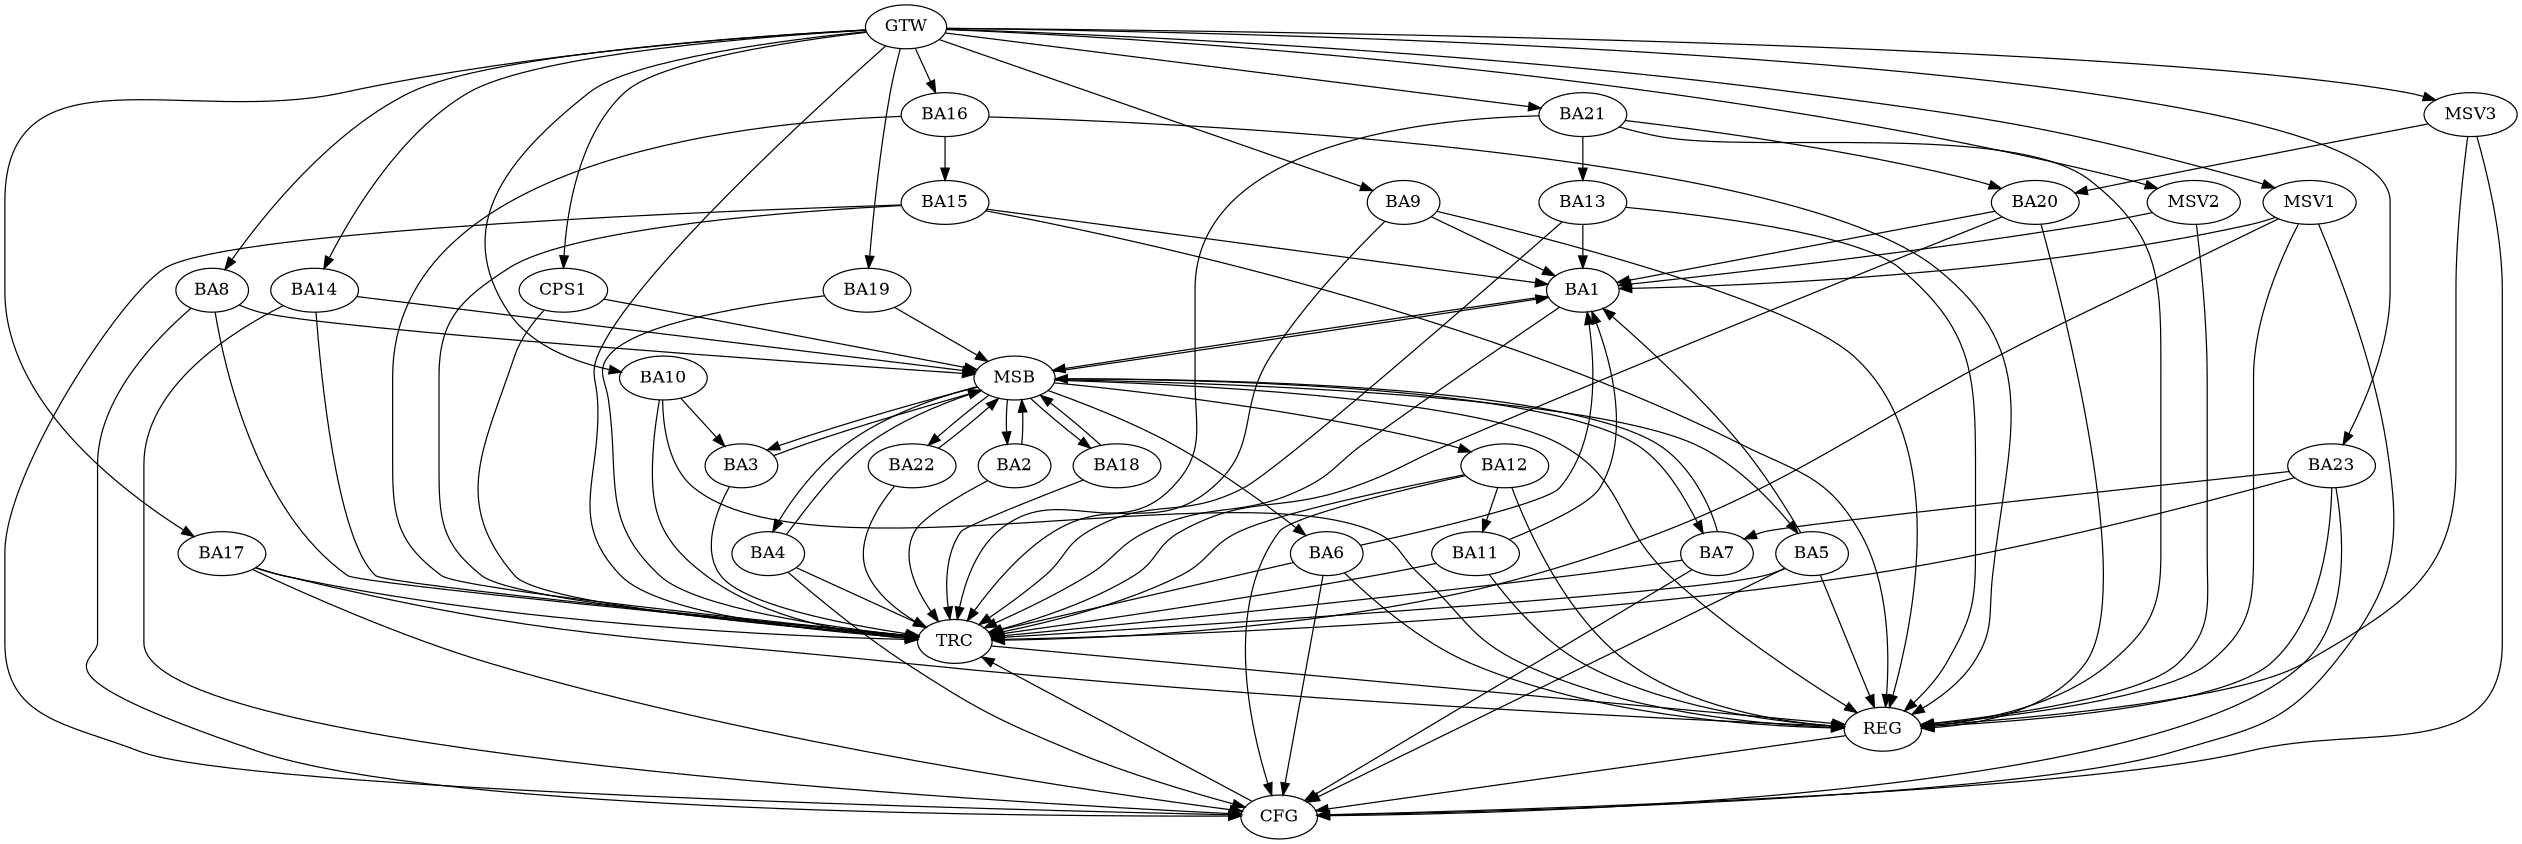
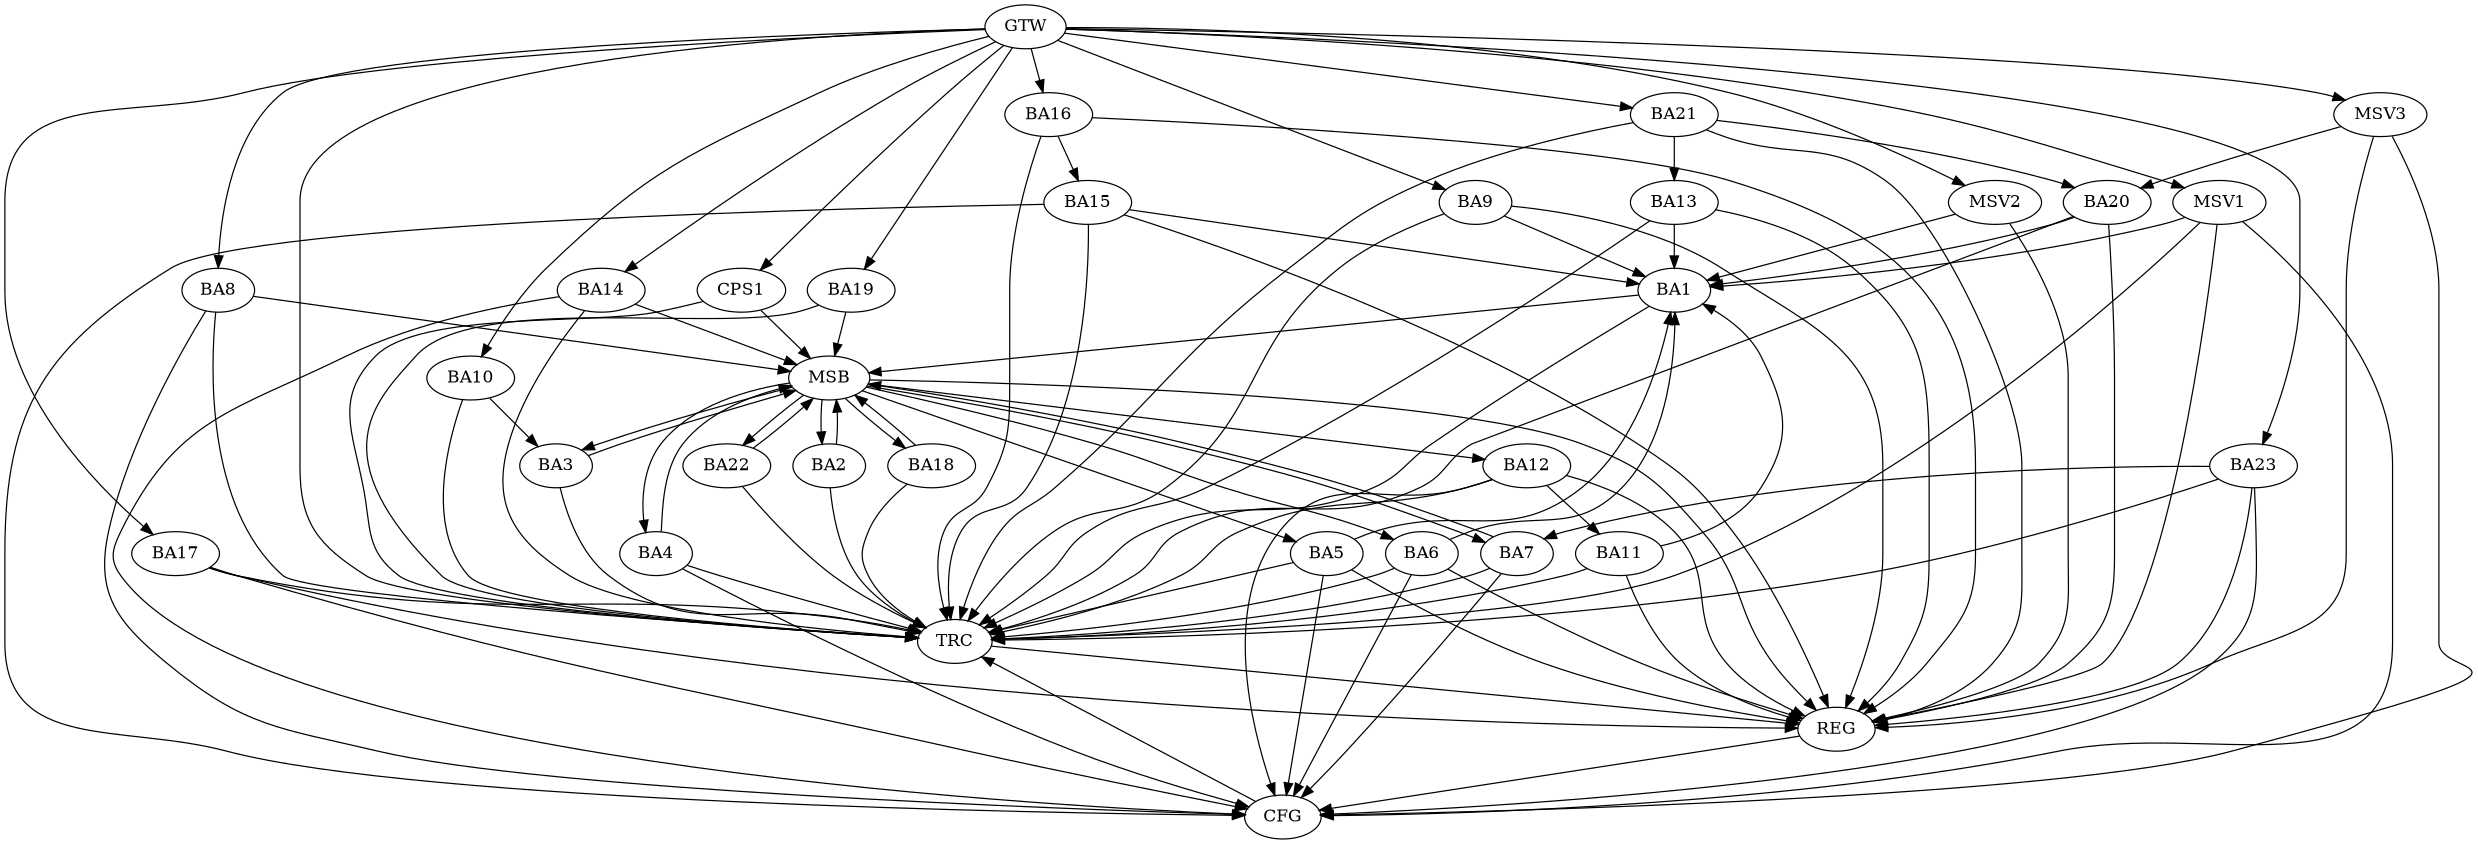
edge "MSB" -> "BA1": removed
edge "BA10" -> "REG": removed
